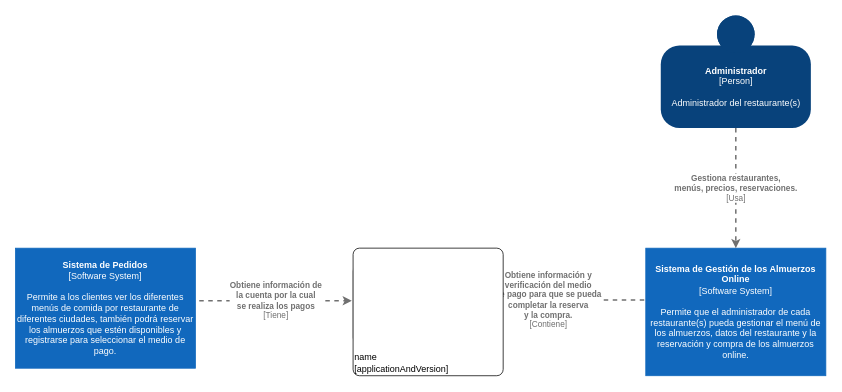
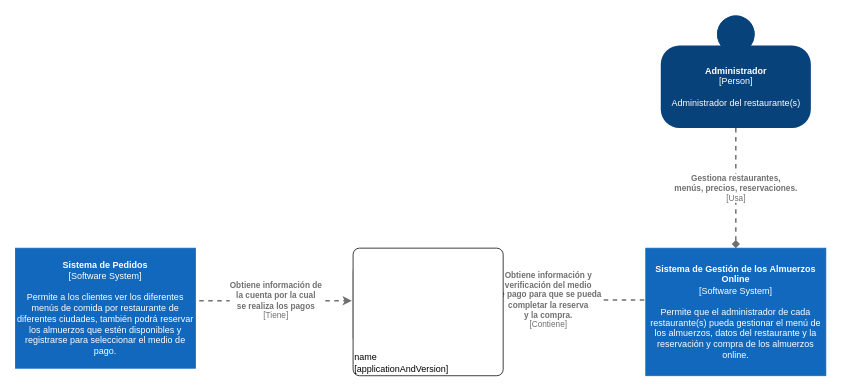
edge "Administrador [Person] Administrador del restaurante(s)" -> "Sistema de Gestión de los Almuerzos Online [Software System] Permite que el administrador de cada restaurante(s) pueda gestionar el menú de los almuerzos, datos del restaurante y la reservación y compra de los almuerzos online.": arrowhead classic -> diamond
